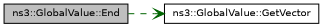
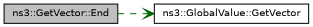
node "ns3::GlobalValue::End": label "ns3::GlobalValue::End" -> "ns3::GetVector::End"
